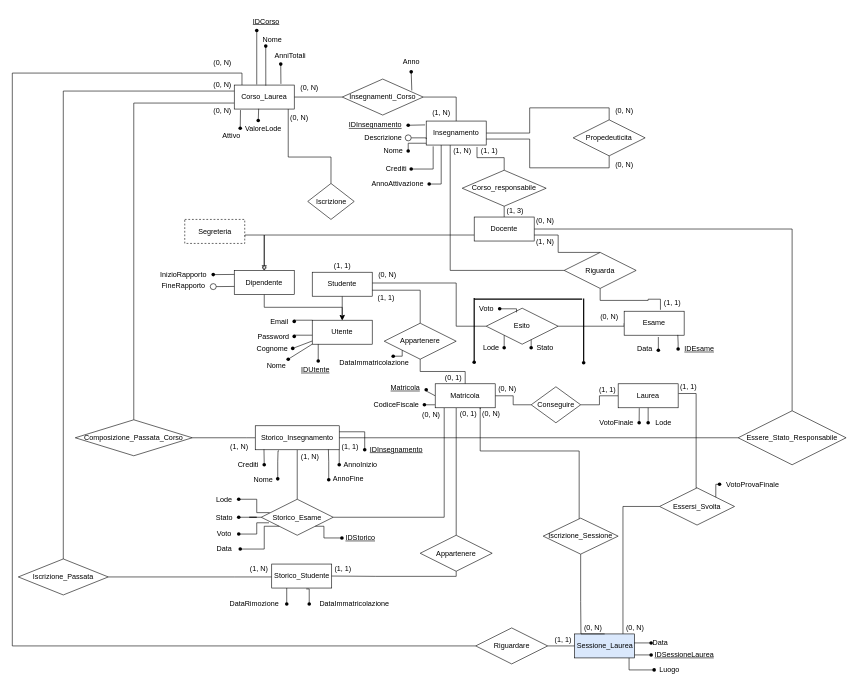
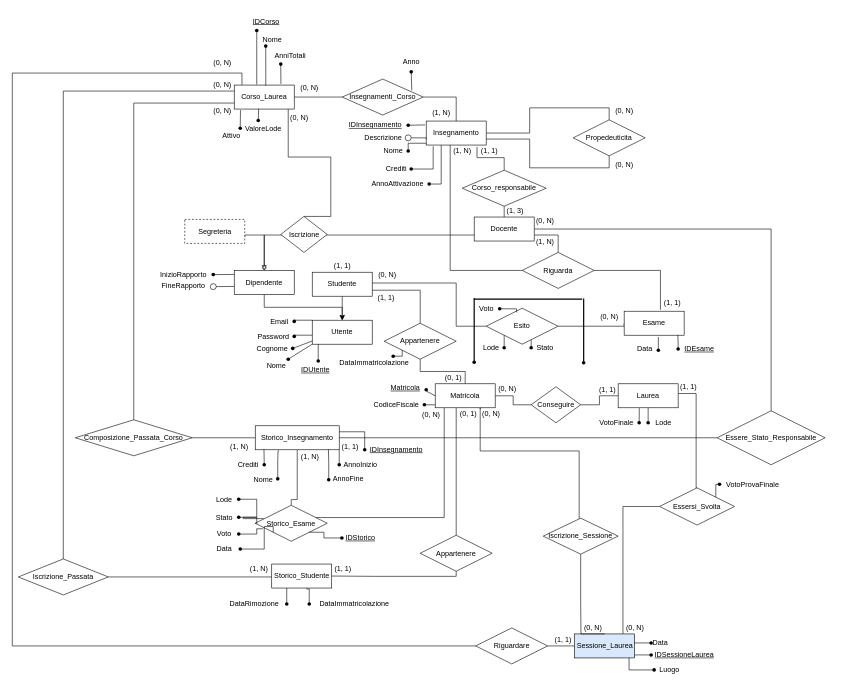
node "Iscrizione": moved (331, 201) -> (304, 234)
node "Riguarda": moved (600, 270) -> (558, 270)
node "Essere_Stato_Responsabile": moved (792, 438) -> (771, 438)
node "Storico_Esame": moved (297, 517) -> (291, 523)
